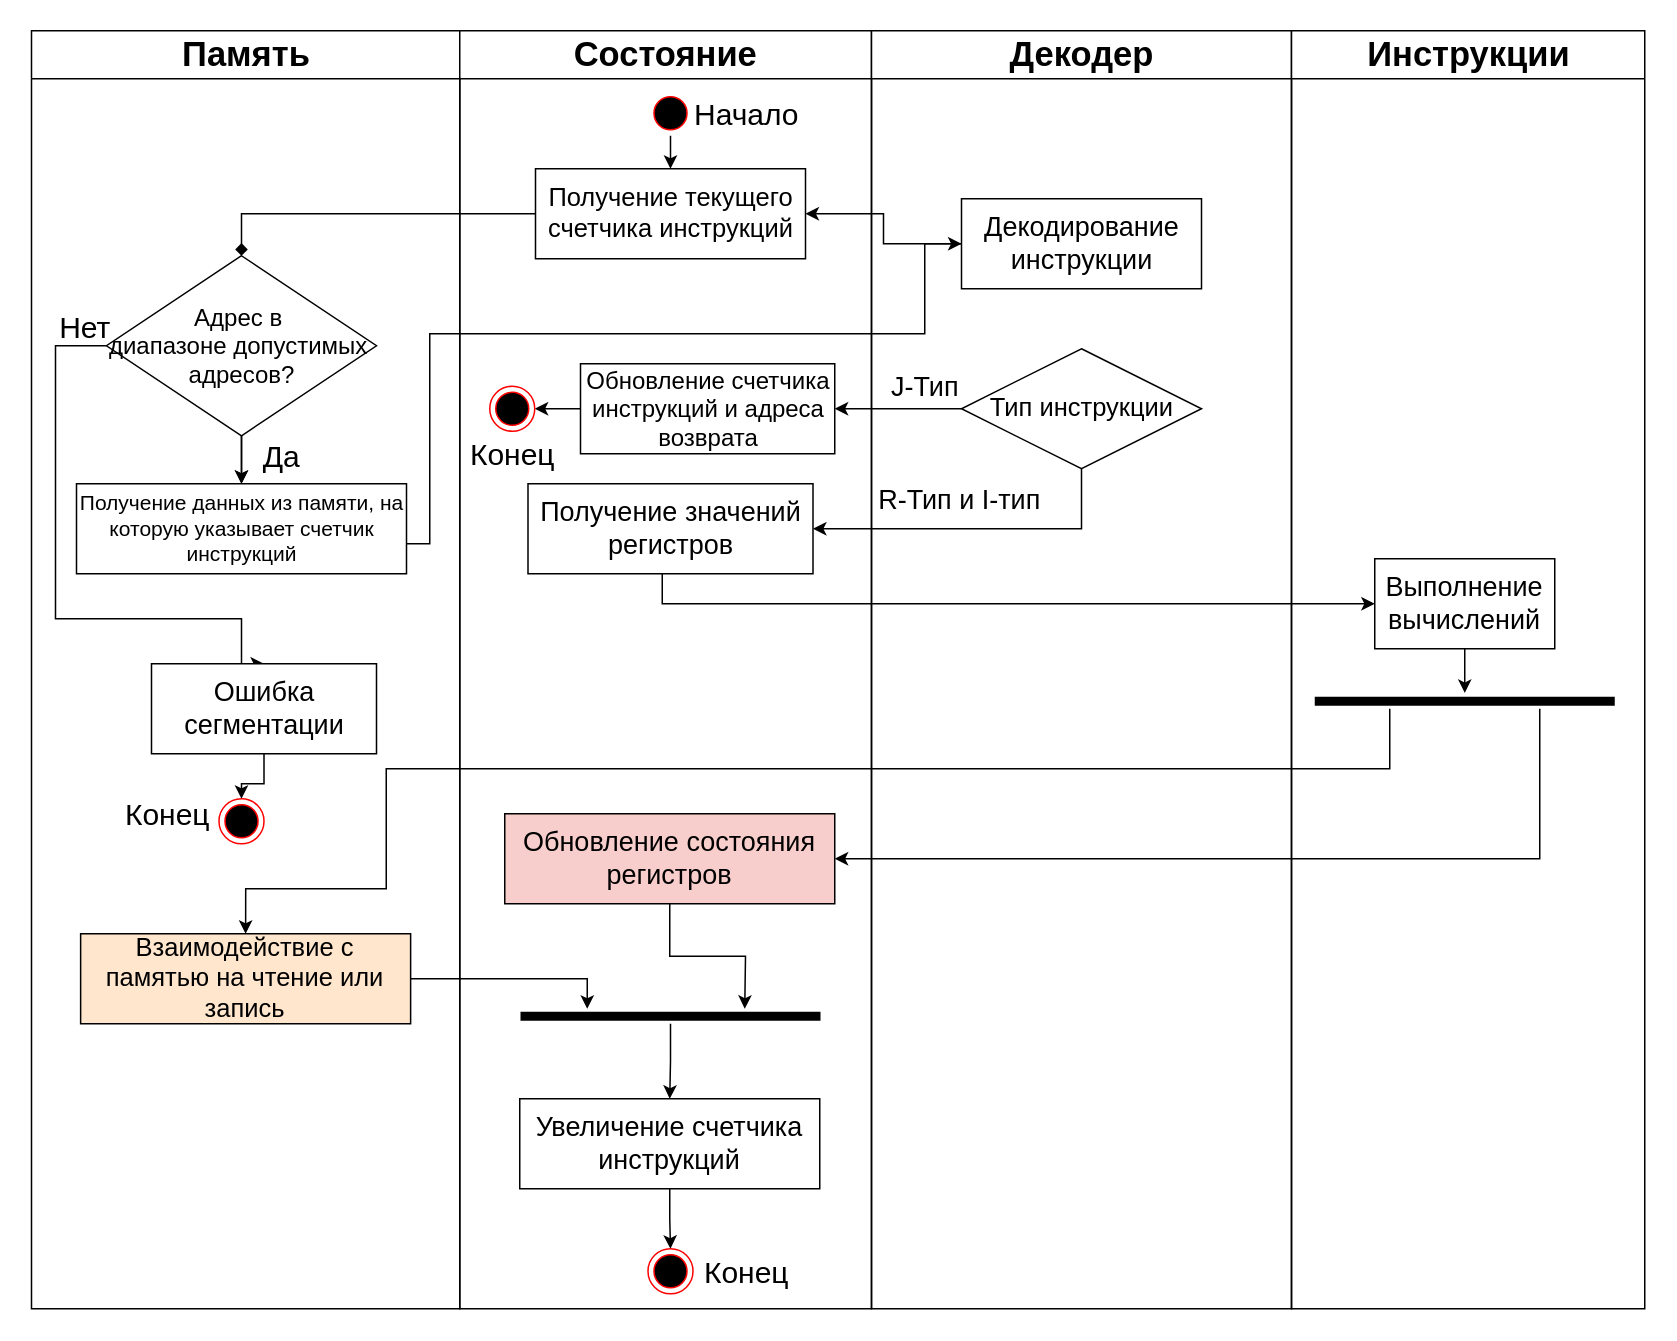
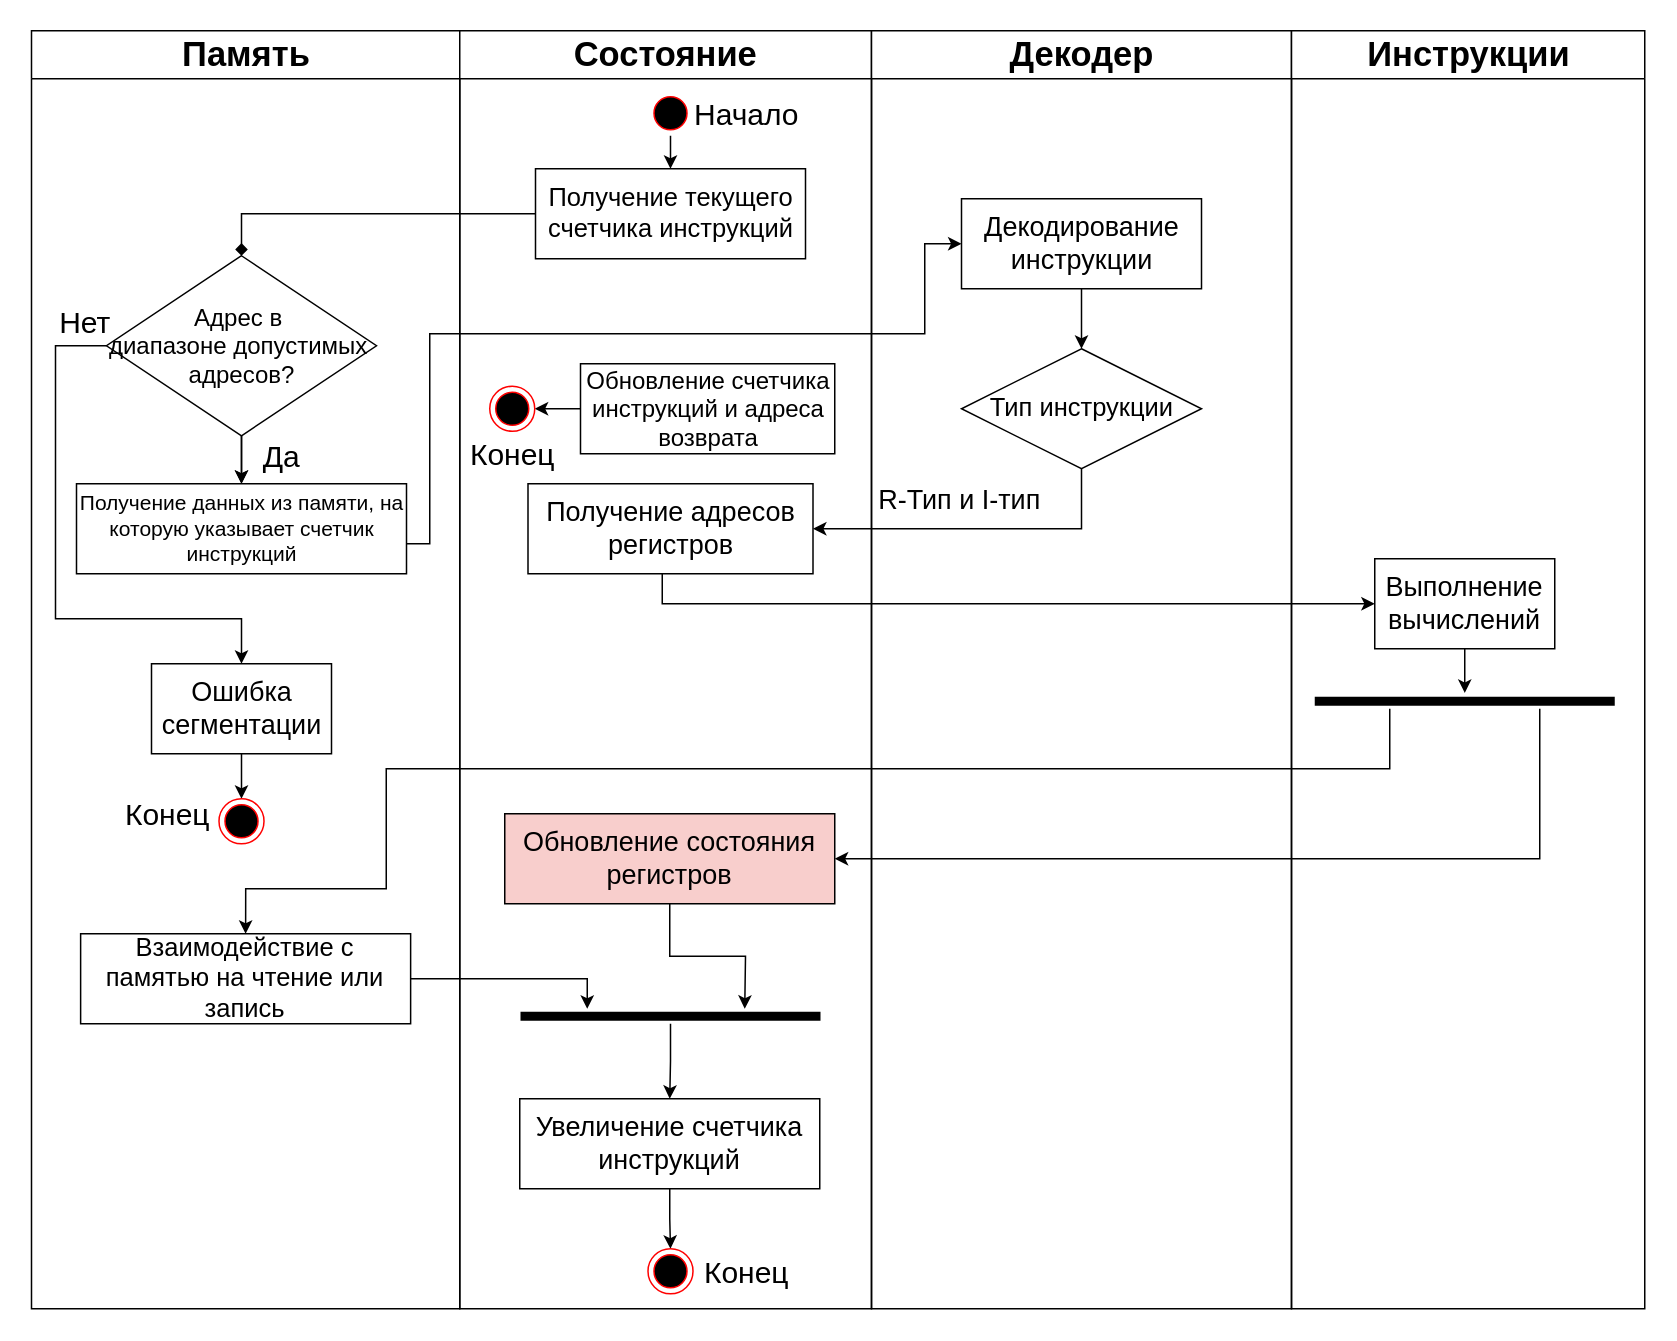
edge "Декодирование инструкции" -> "Получение текущего счетчика инструкций": now "Декодирование инструкции" -> "Тип инструкции"
edge "Тип инструкции" -> "Обновление счетчика инструкций и адреса возврата": removed, label "J-Тип"
node "Получение значений регистров": label "Получение значений регистров" -> "Получение адресов регистров"
node "Ошибка сегментации": size 225x90 -> 180x90
node "Взаимодействие с памятью на чтение или запись": fillcolor #ffe6cc -> #ffffff
